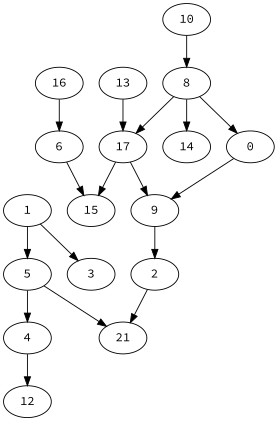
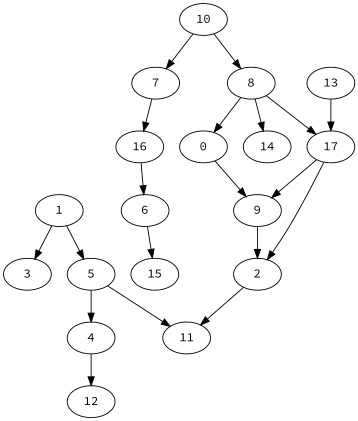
node "7": added
edge "17" -> "15": now "17" -> "2"
node "21": label "21" -> "11"
